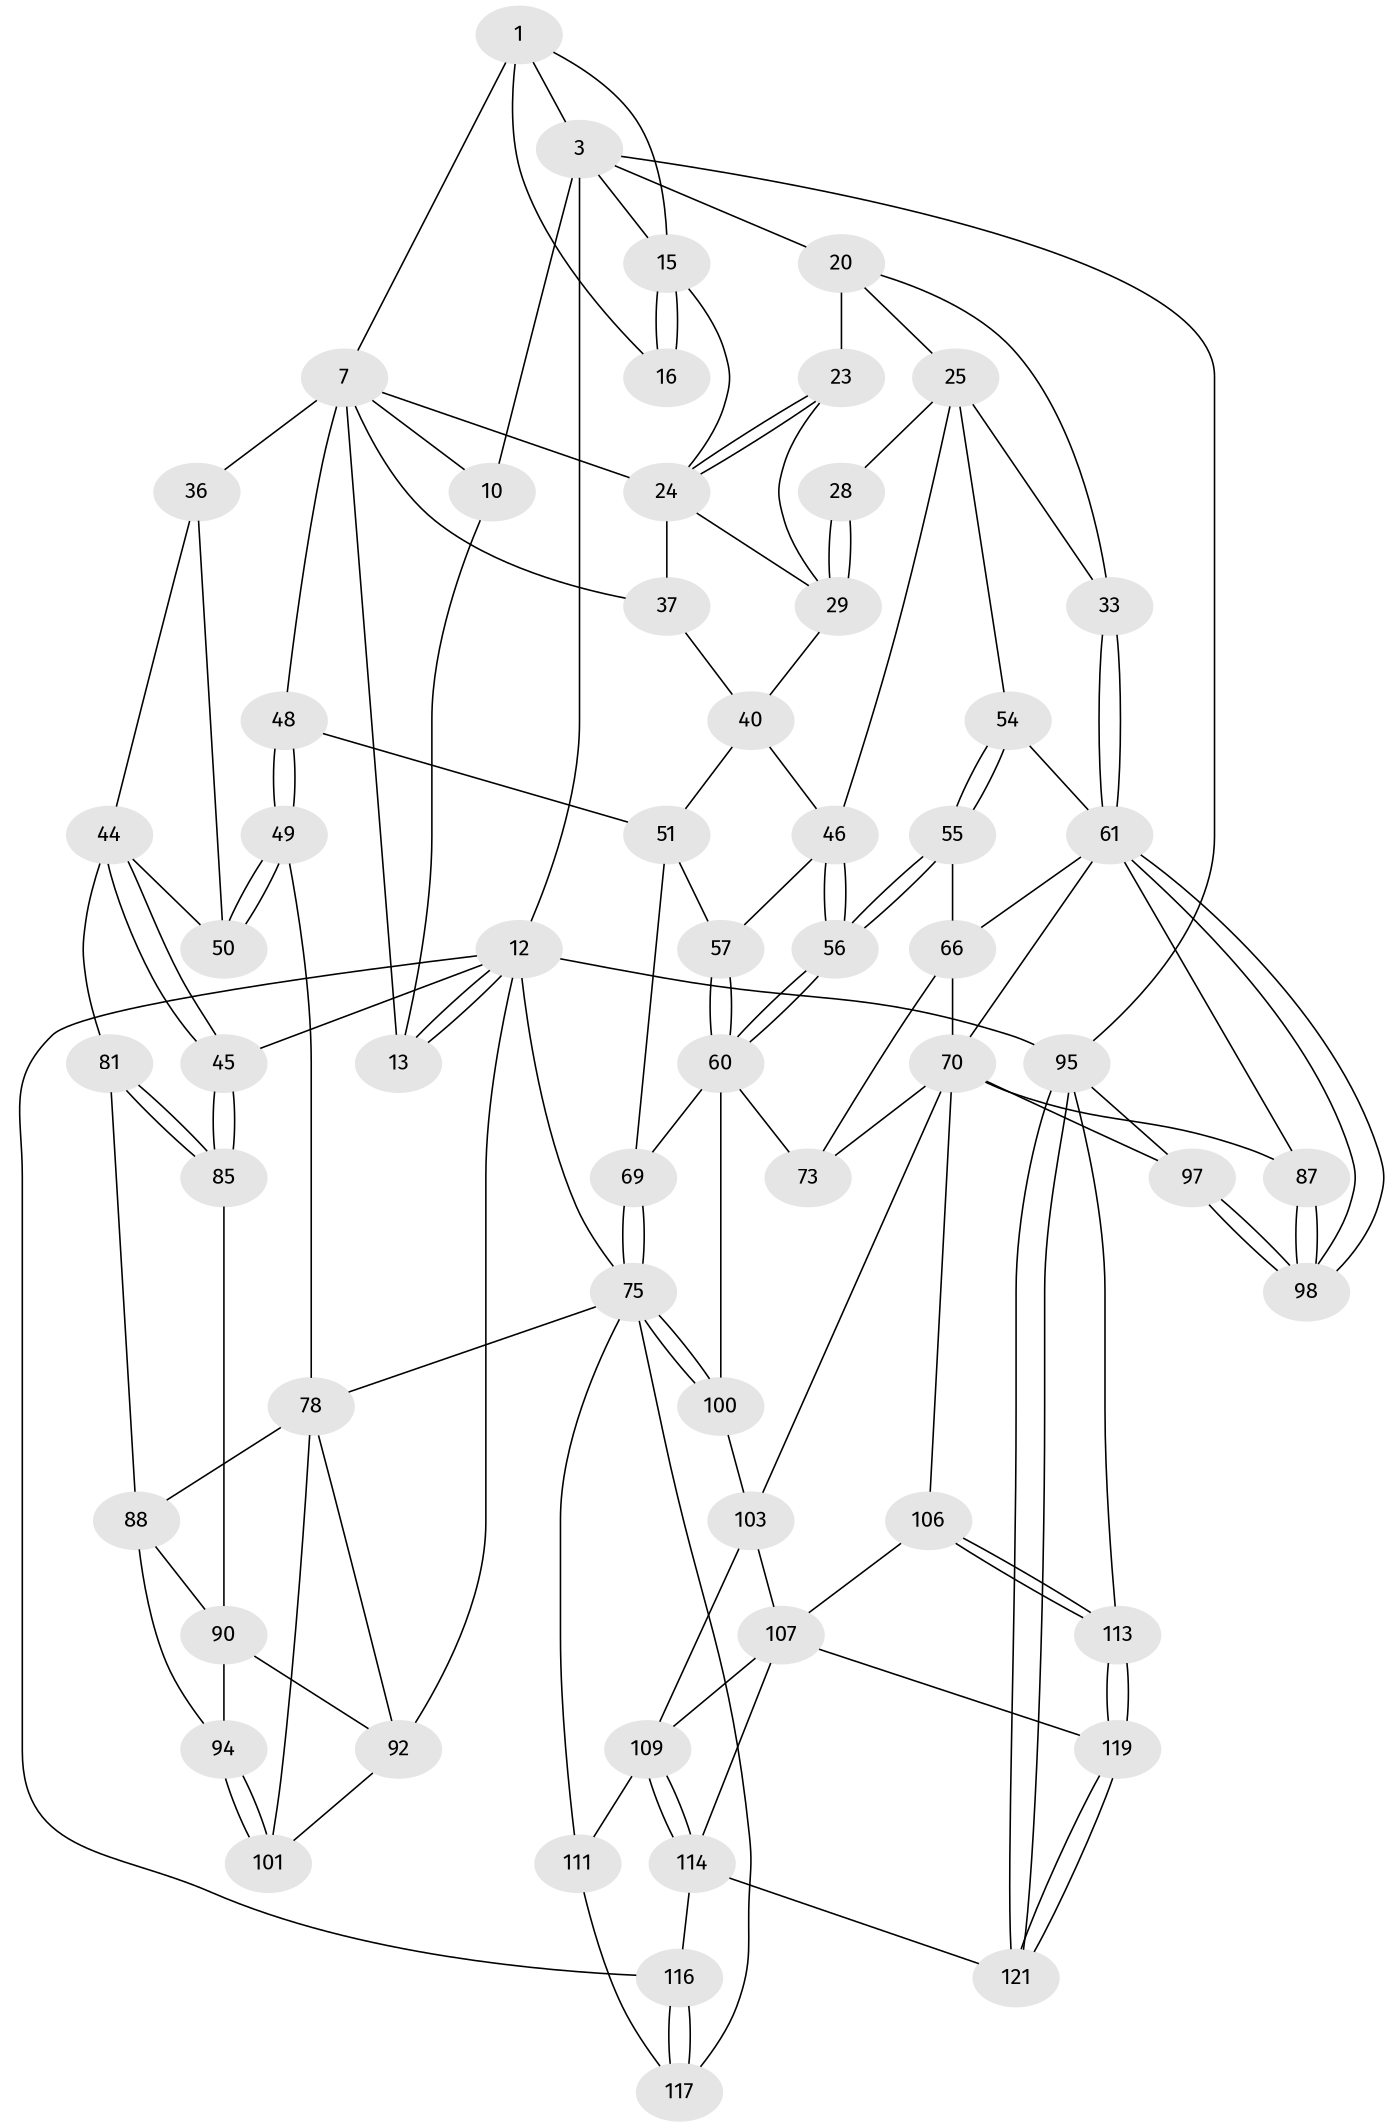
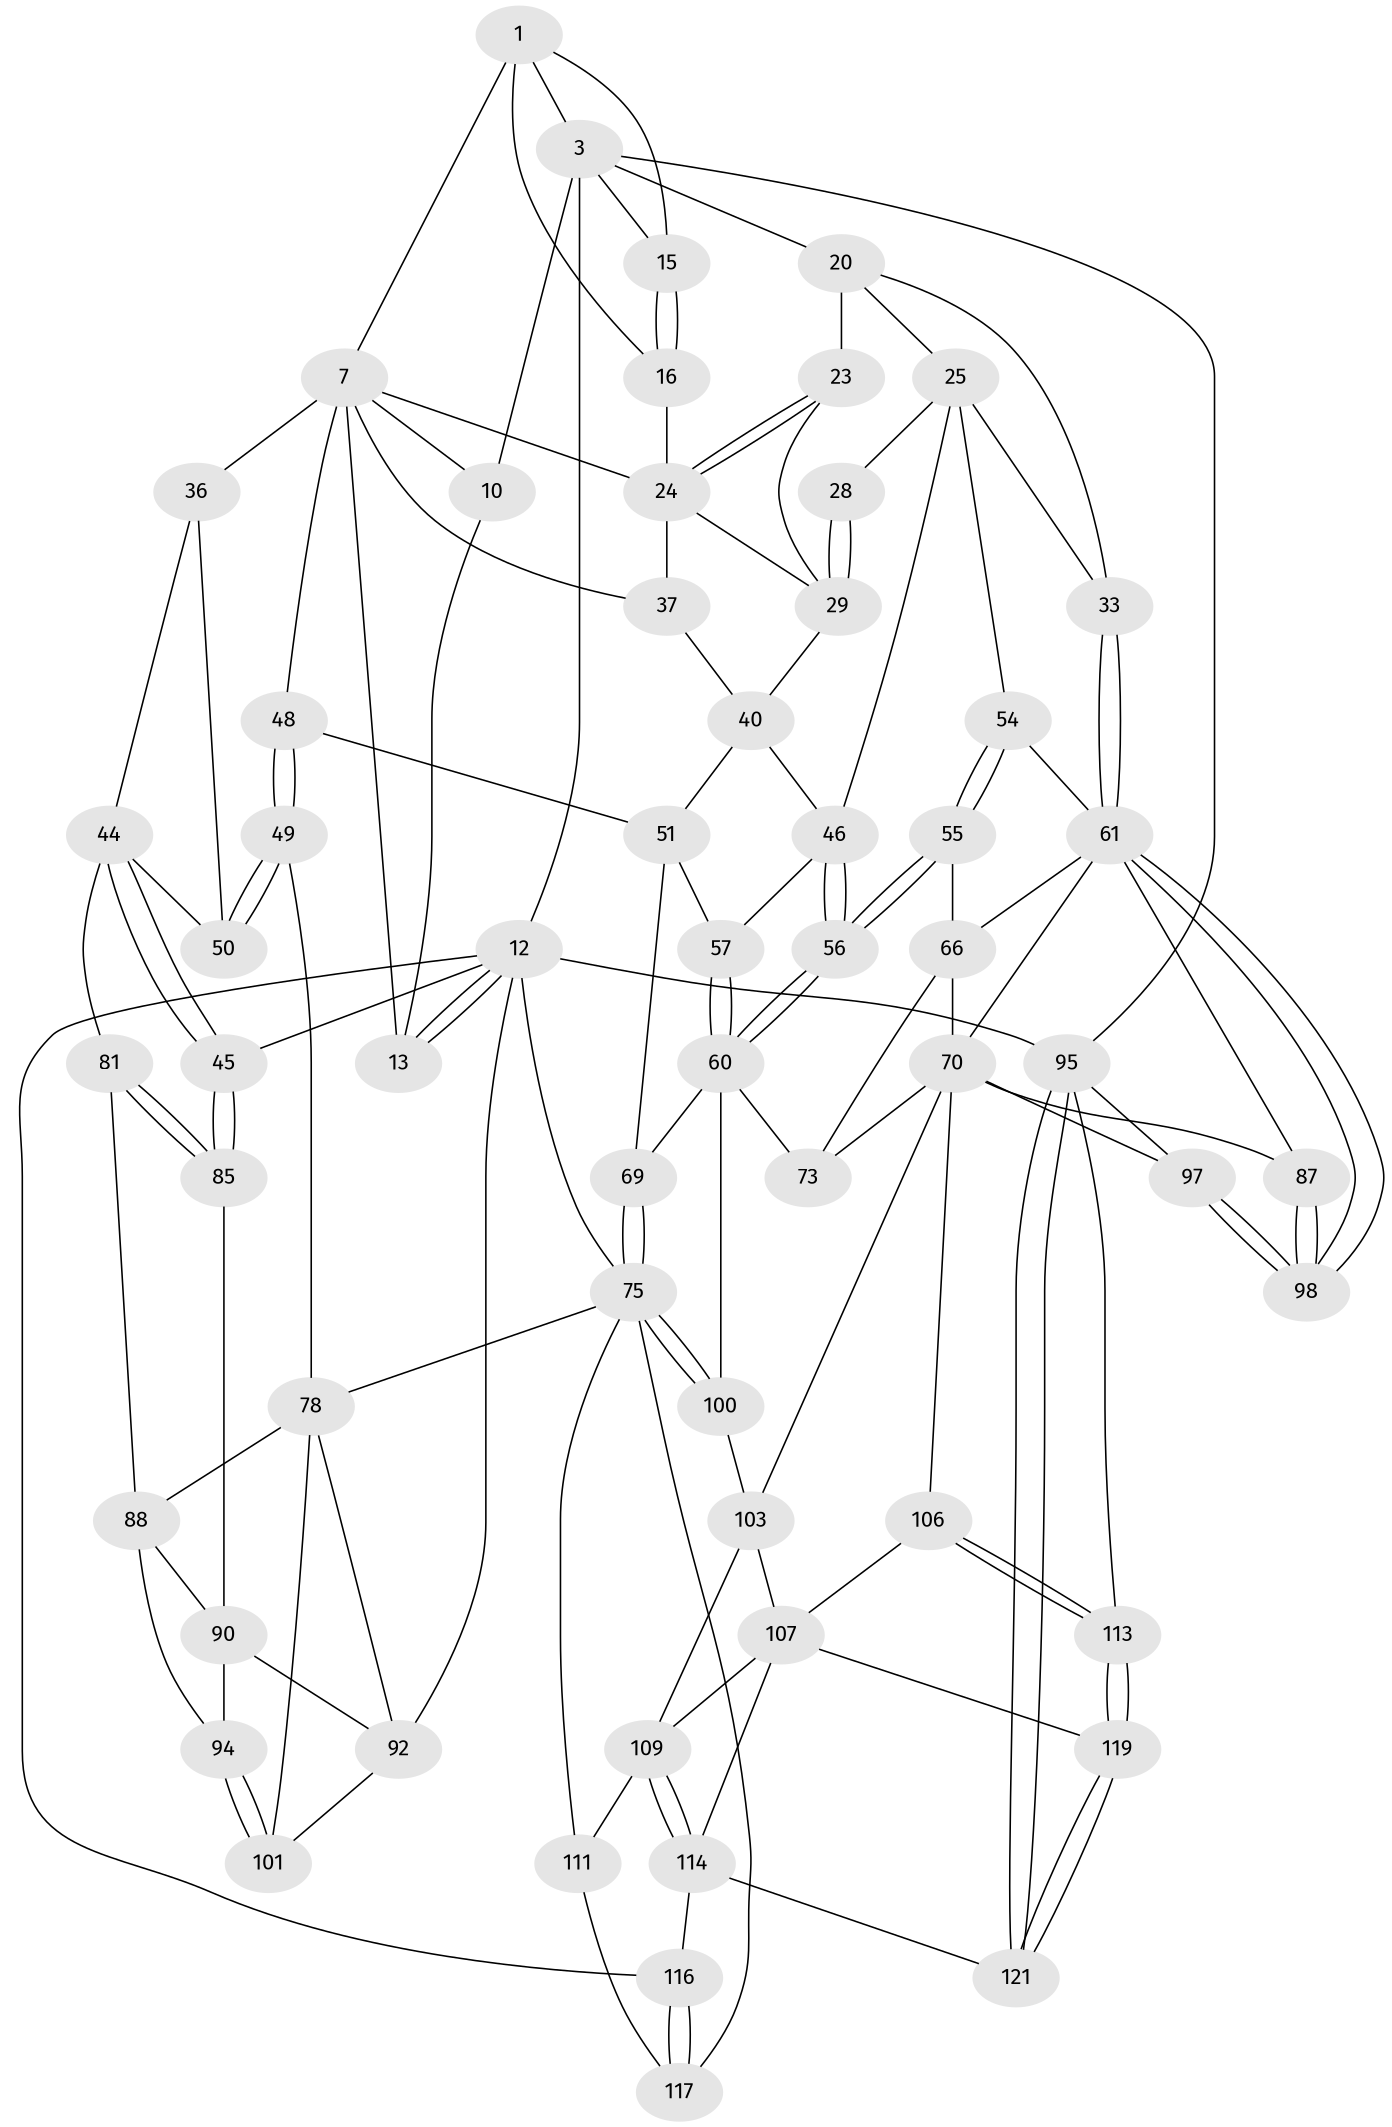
edge "15" -- "24": now "16" -- "24"
